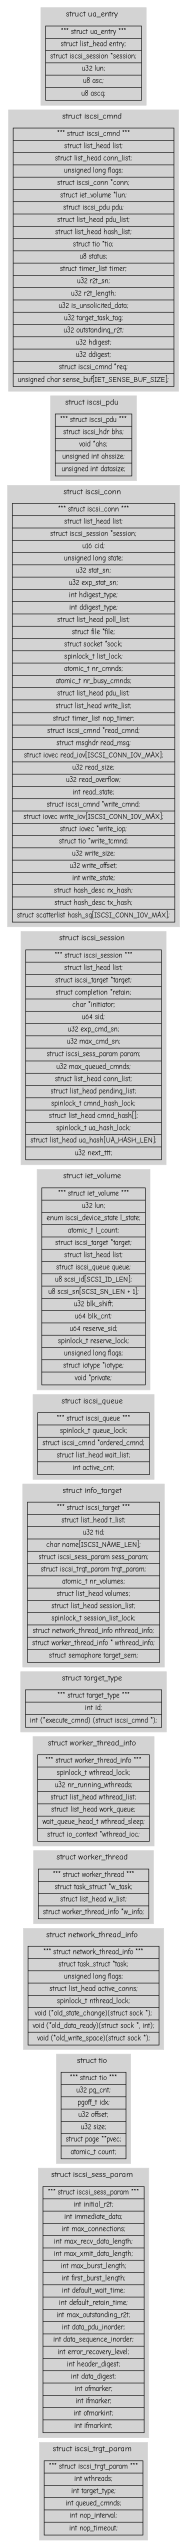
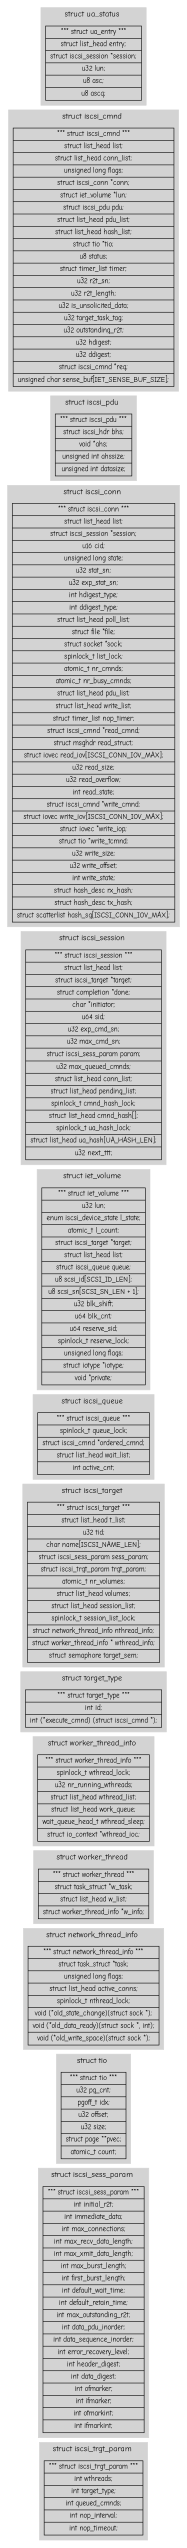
cluster "struct ua_entry ": label "struct ua_entry " -> "struct ua_status "
node "*** struct iscsi_conn ***": text "struct msghdr read_msg;" -> "struct msghdr read_struct;"
node "*** struct iscsi_session ***": text "struct completion *retain;" -> "struct completion *done;"
cluster "struct info_target ": label "struct info_target " -> "struct iscsi_target "
